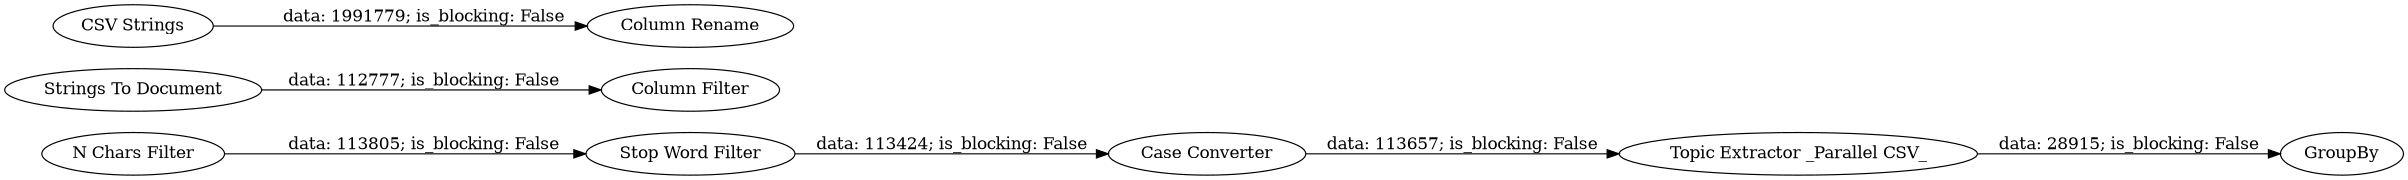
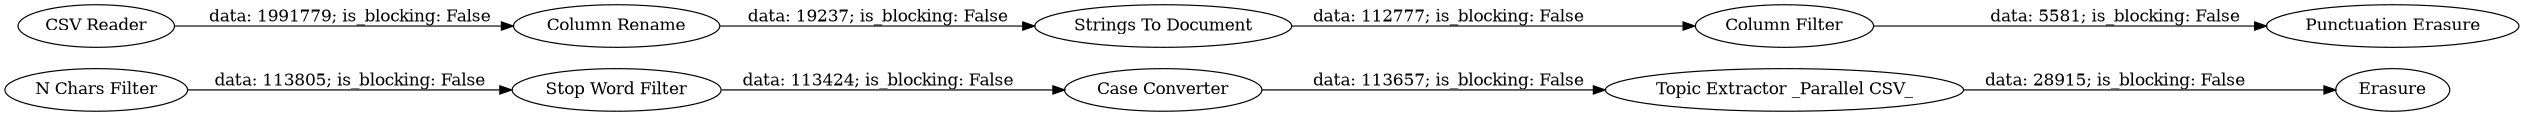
node "CSV Strings": label "CSV Strings" -> "CSV Reader"
edge "Column Rename" -> "Strings To Document": added, label "data: 19237; is_blocking: False"
node "Punctuation Erasure": added
node "GroupBy": label "GroupBy" -> "Erasure"
